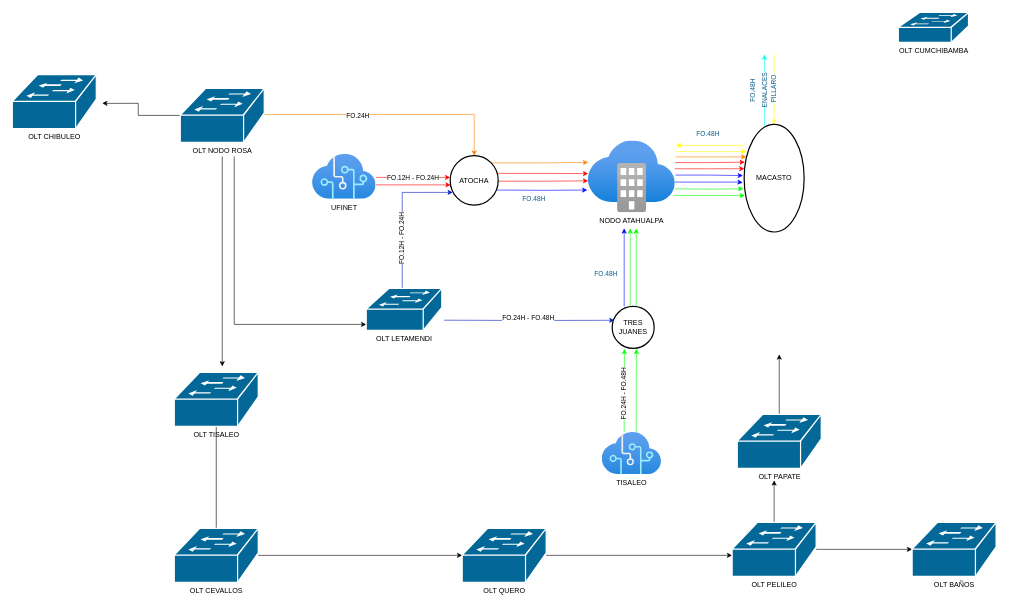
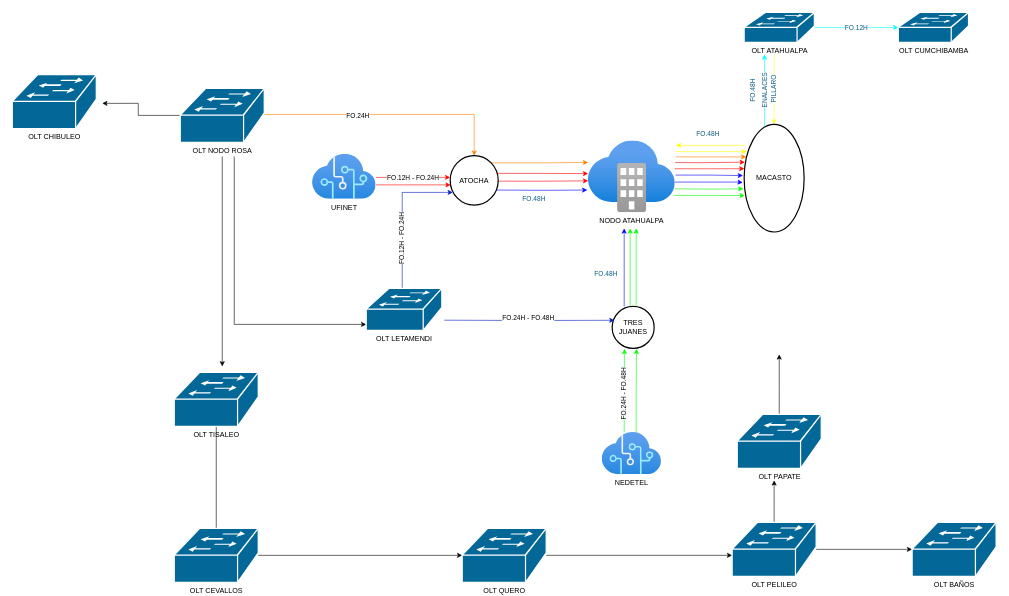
node "OLT ATAHUALPA": added
edge "OLT ATAHUALPA" -> "OLT CUMCHIBAMBA": added, label "FO.12H"
node "TISALEO": label "TISALEO" -> "NEDETEL"
